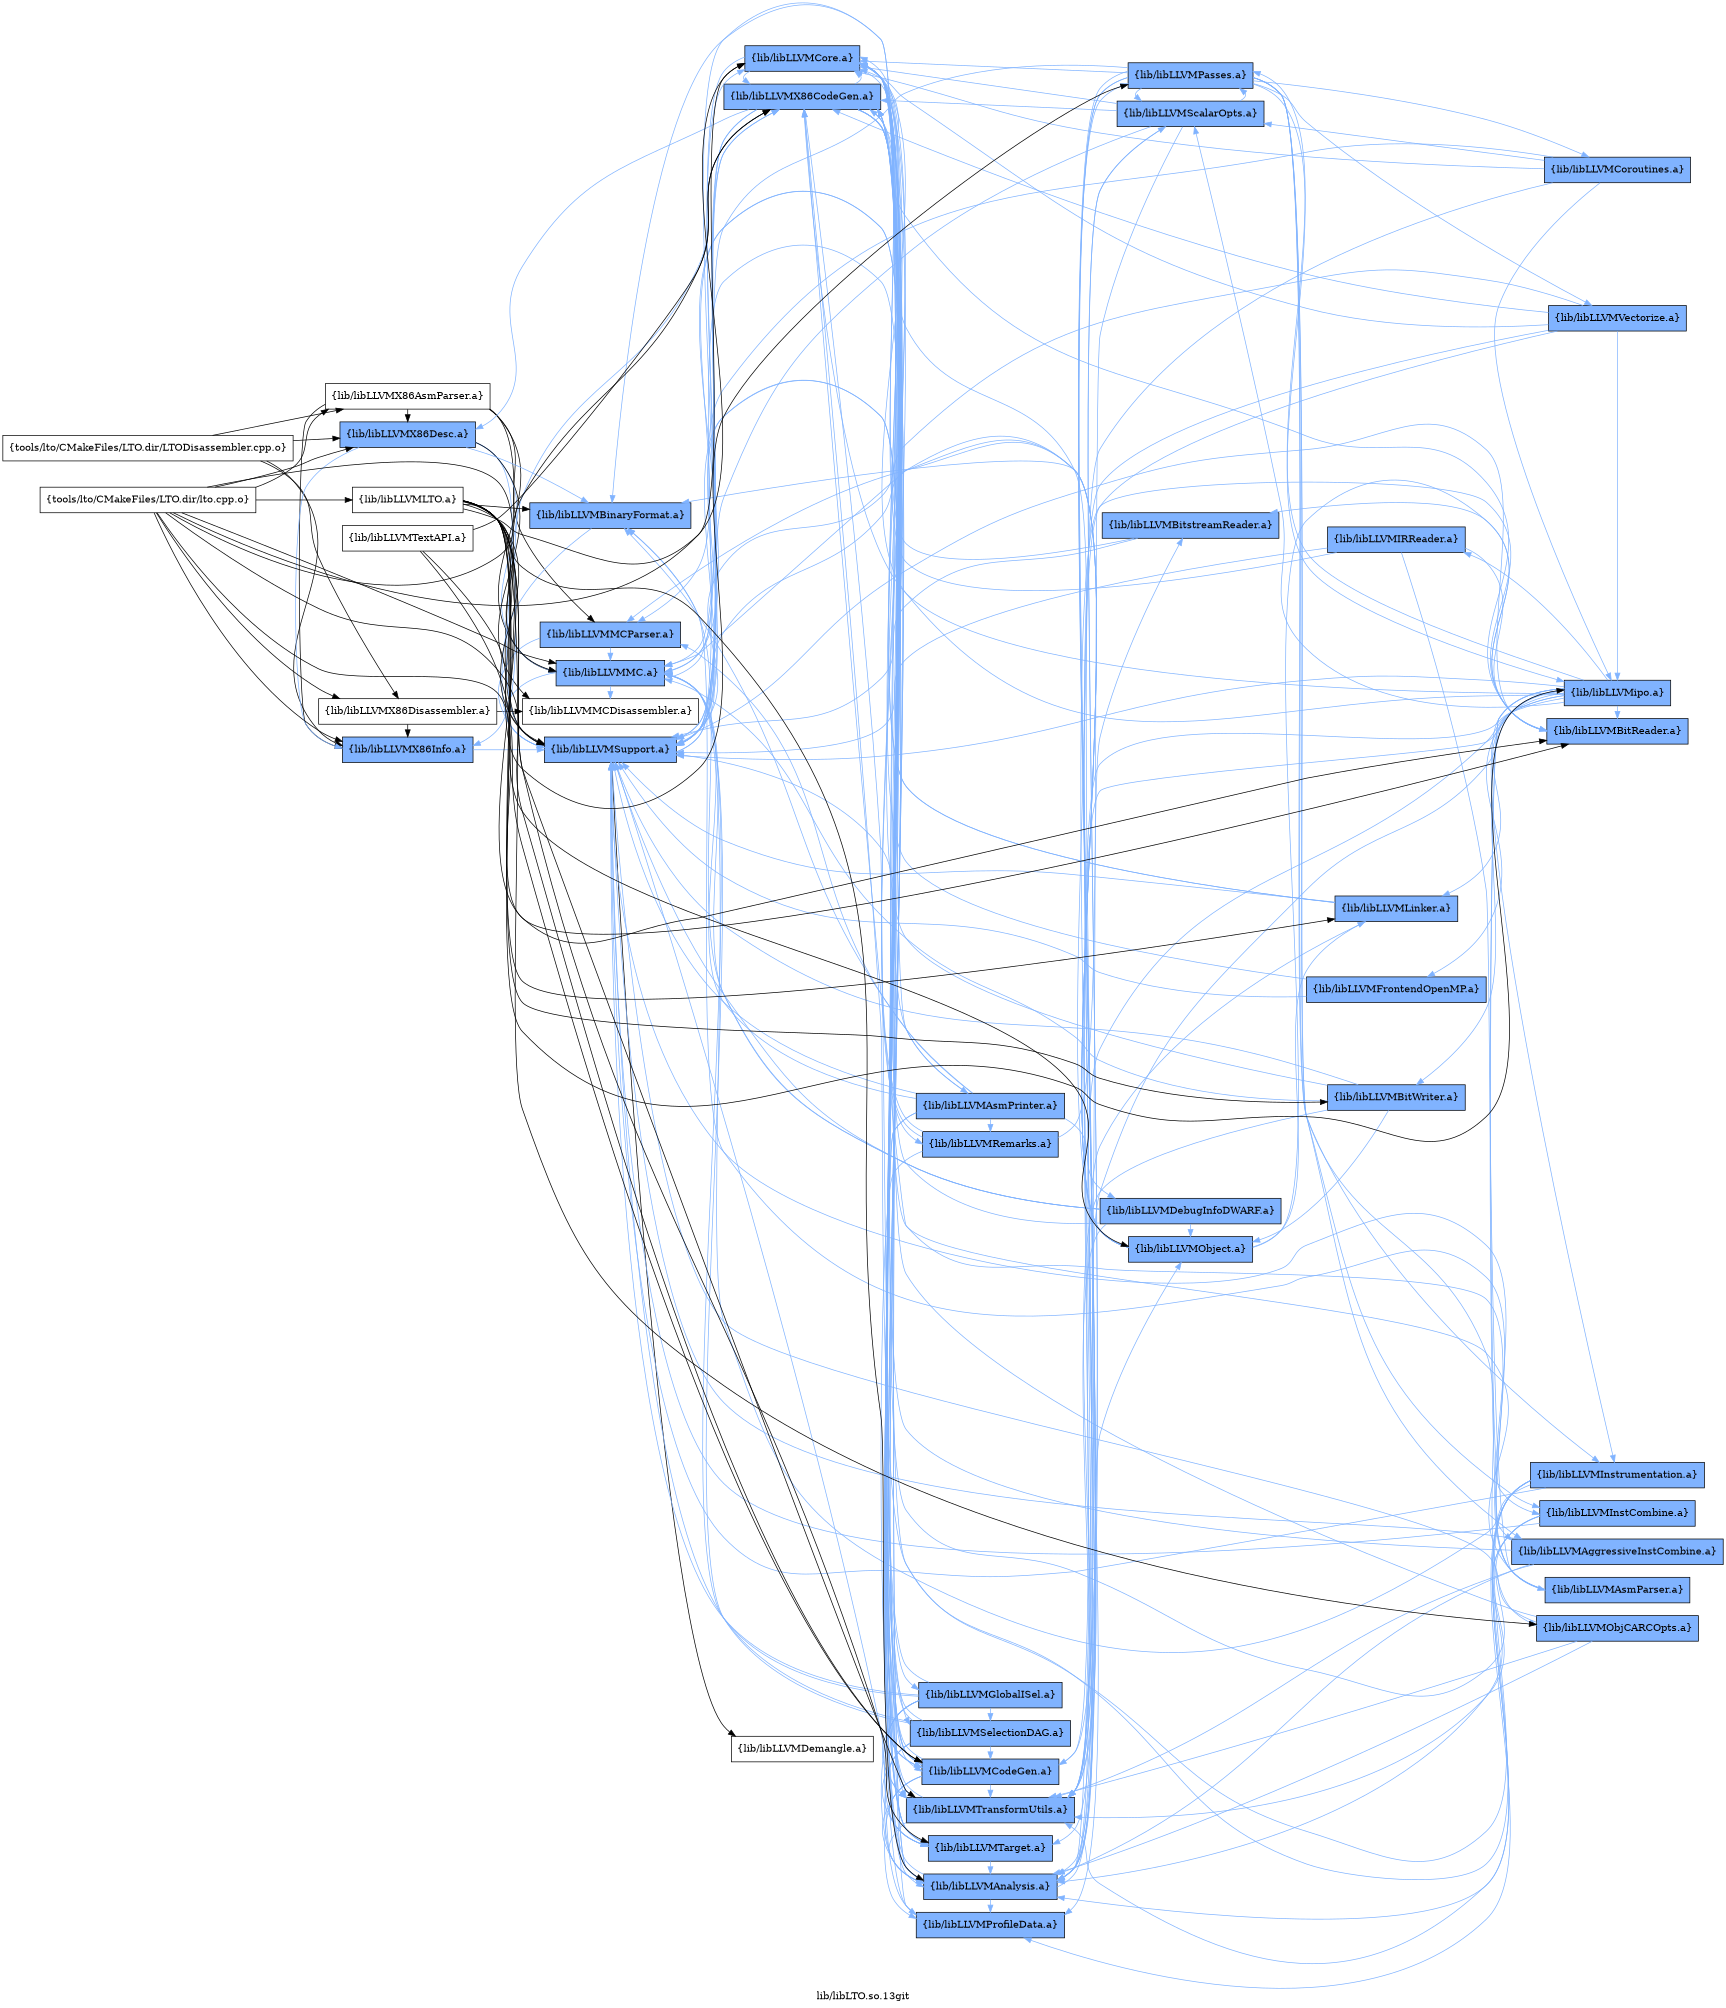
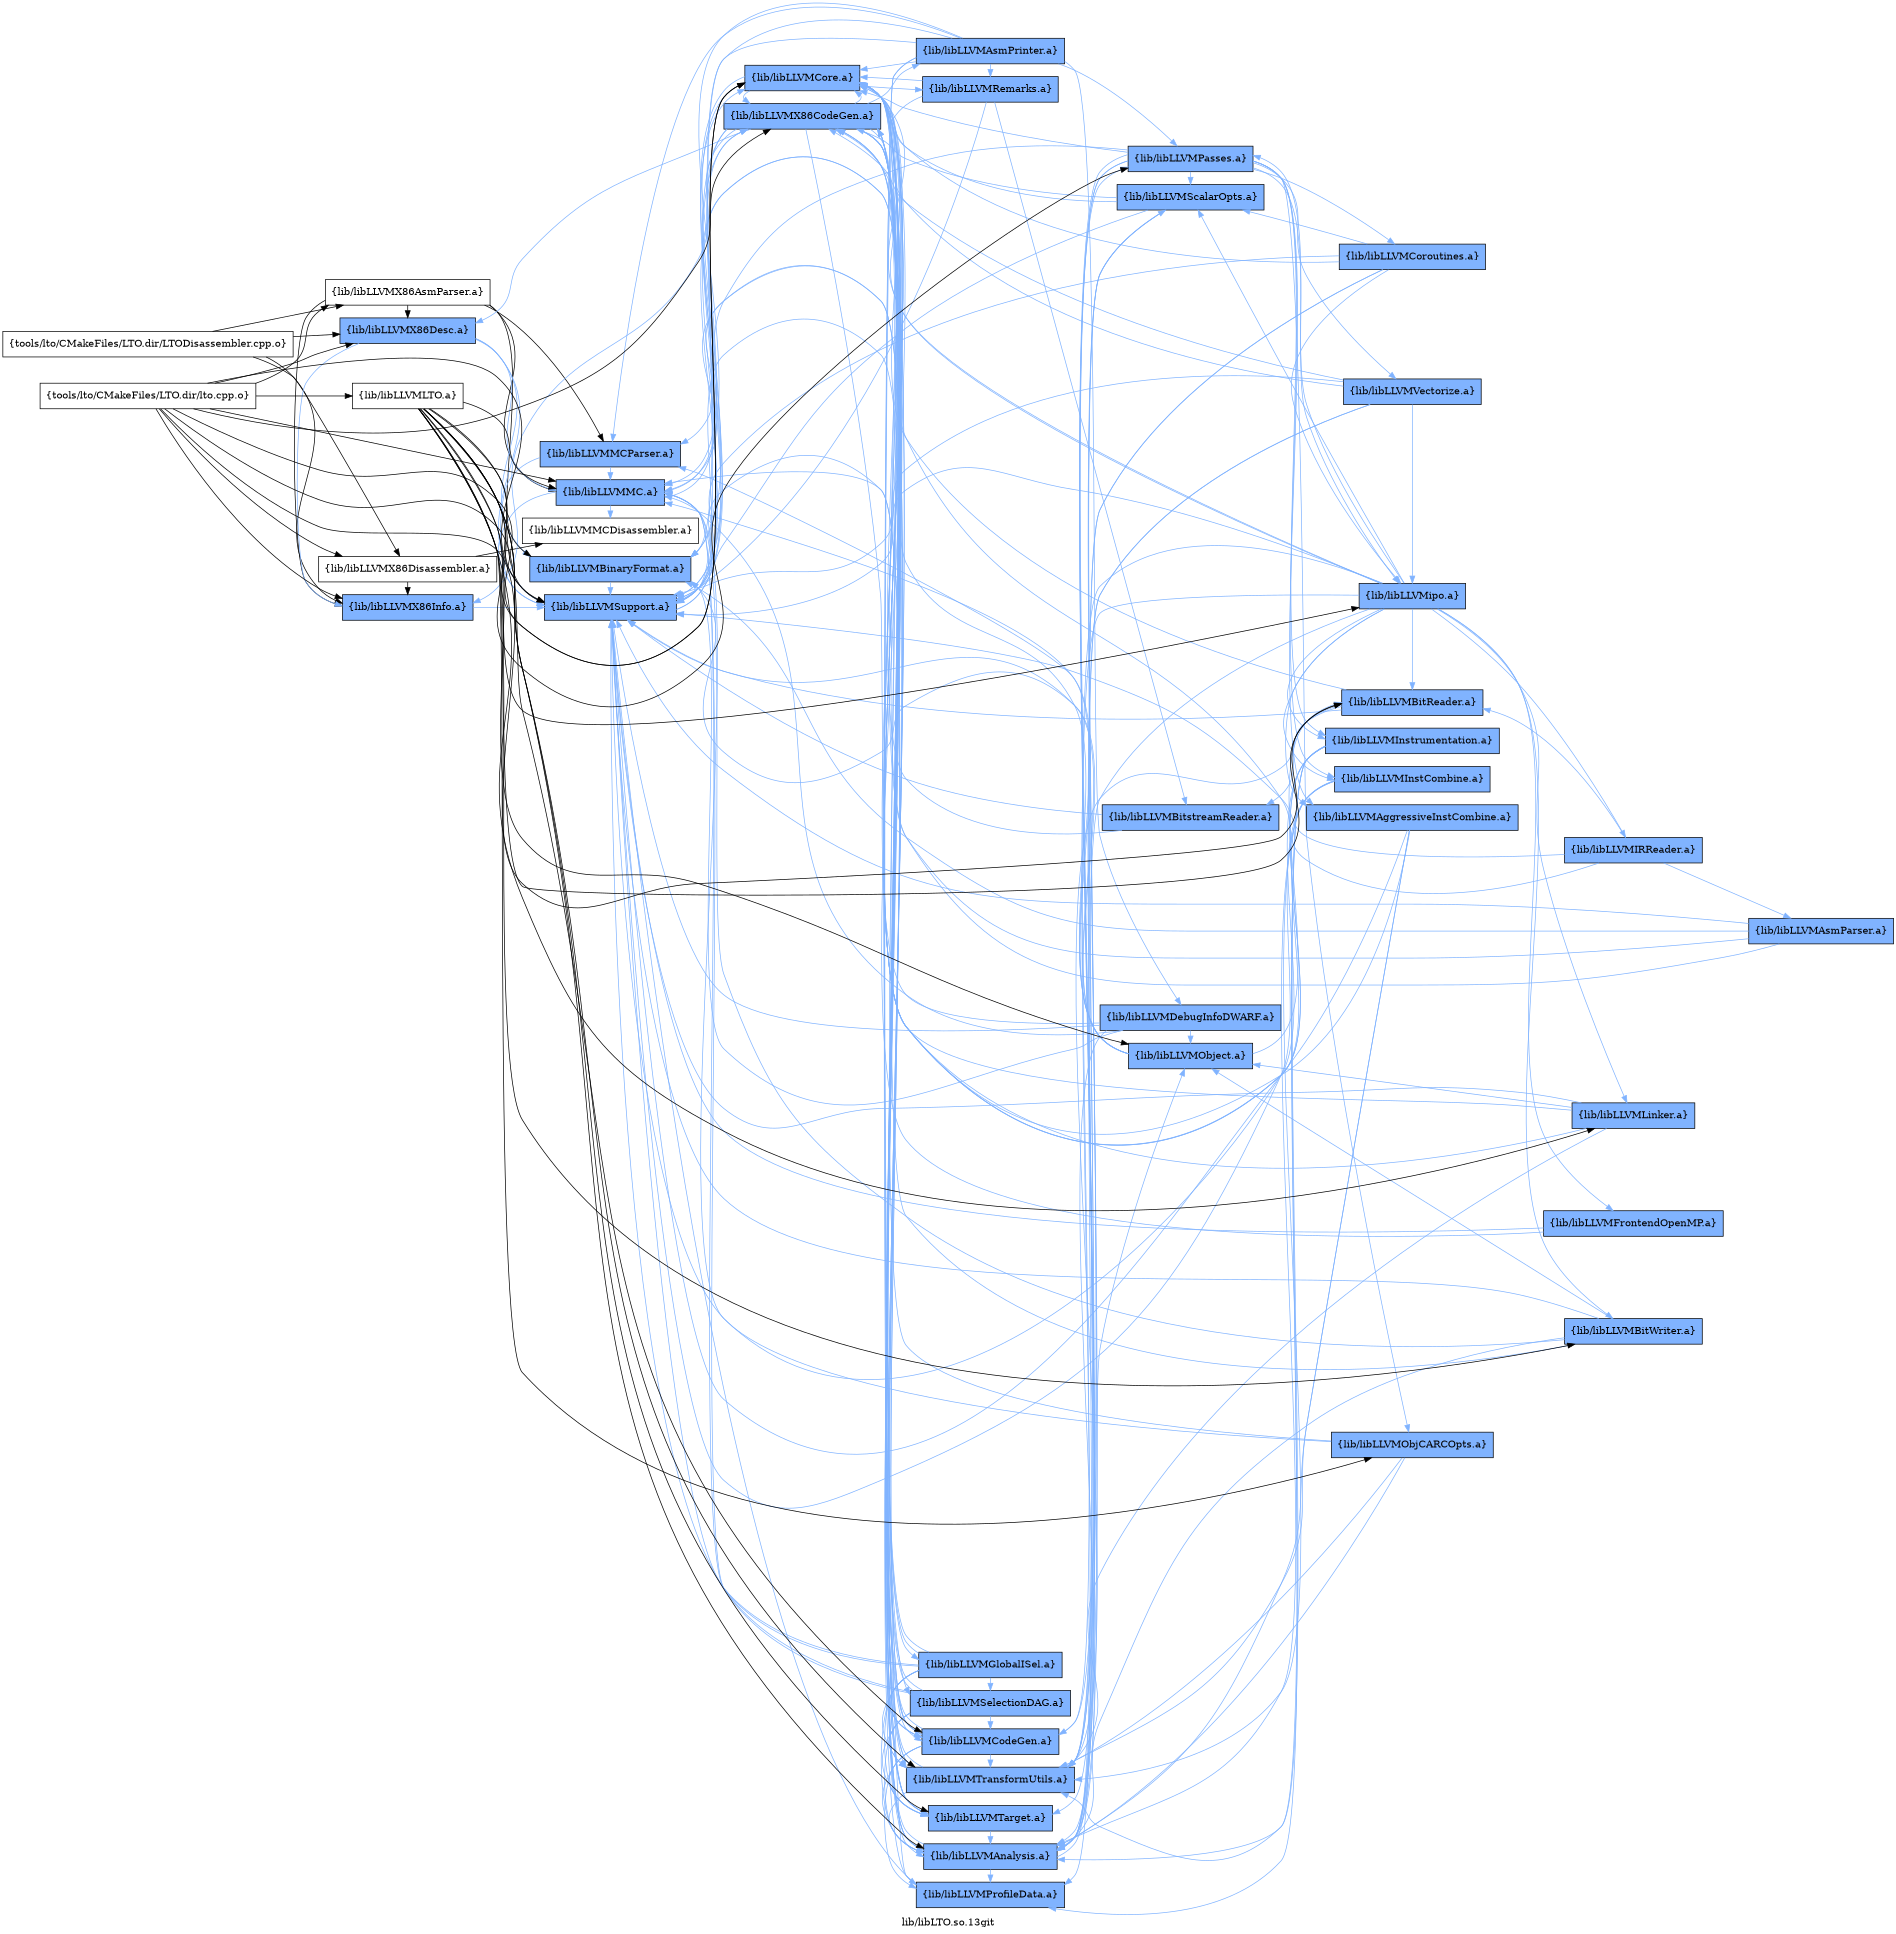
edge "{lib/libLLVMScalarOpts.a}" -> "{lib/libLLVMPasses.a}": now "{lib/libLLVMAsmPrinter.a}" -> "{lib/libLLVMPasses.a}"
edge "{lib/libLLVMCore.a}" -> "{lib/libLLVMBinaryFormat.a}": added
node "{lib/libLLVMTextAPI.a}": removed
edge "{lib/libLLVMX86Desc.a}" -> "{lib/libLLVMMCDisassembler.a}": removed
edge "{lib/libLLVMGlobalISel.a}" -> "{lib/libLLVMCore.a}": added
edge "{lib/libLLVMCoroutines.a}" -> "{lib/libLLVMAnalysis.a}": added
edge "{lib/libLLVMipo.a}" -> "{lib/libLLVMTransformUtils.a}": removed
edge "{lib/libLLVMObject.a}" -> "{lib/libLLVMLinker.a}": reversed
edge "{lib/libLLVMInstrumentation.a}" -> "{lib/libLLVMSupport.a}": removed
node "{lib/libLLVMDemangle.a}": removed
